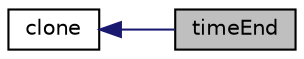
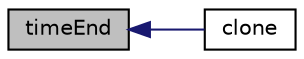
edge "timeEnd" -> "clone": reversed
